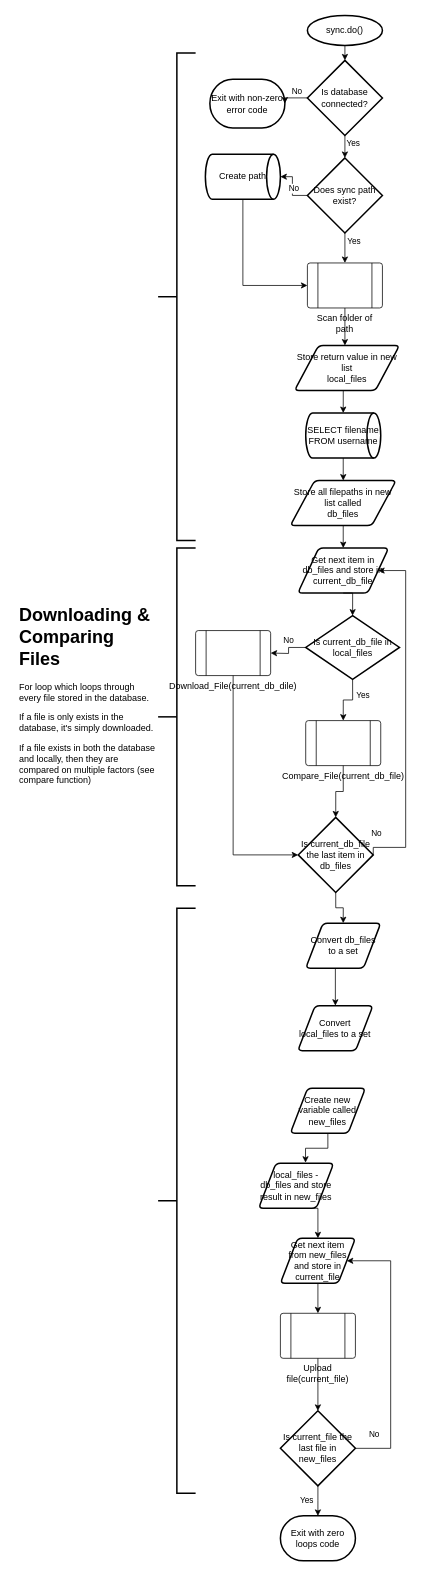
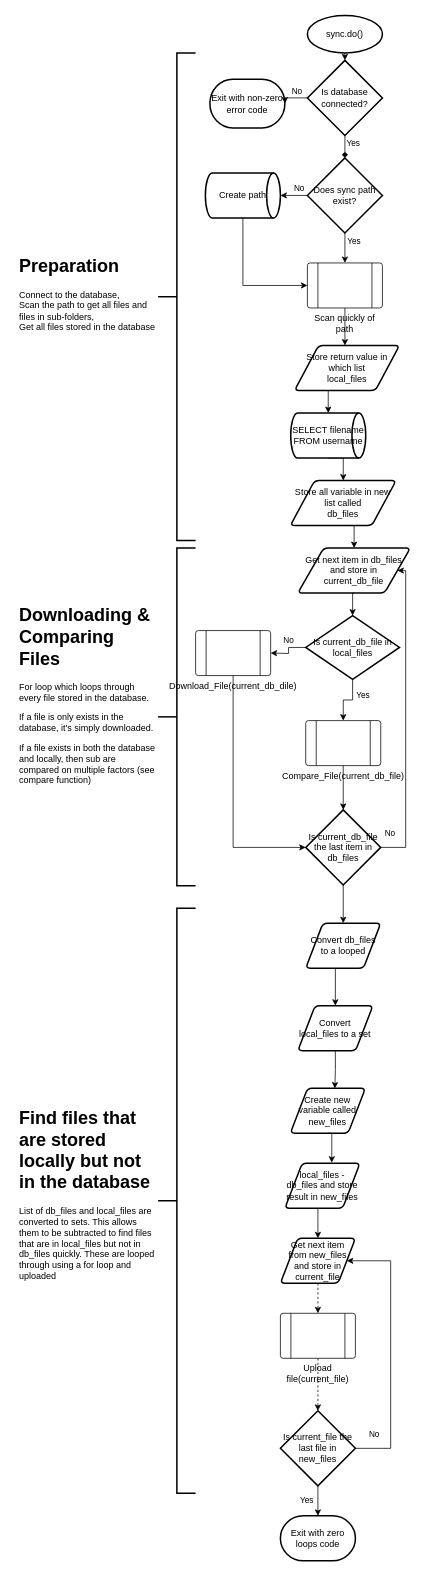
node "sync.do()": size 75x30 -> 75x38
edge "Is database connected?" -> "Does sync path exist?": arrowhead classic -> diamond
node "Create path": moved (243, 177) -> (243, 195)
node "Preparation Connect to the database, Scan the path to get all files and files in sub-folders, Get all files stored in the database": added
node "Scan folder of path": label "Scan folder of path" -> "Scan quickly of path"
node "Store return value in new list local_files": label "Store return value in new list local_files" -> "Store return value in which list local_files"
node "SELECT filename FROM username": moved (343, 435) -> (328, 435)
node "Store all filepaths in new list called db_files": label "Store all filepaths in new list called db_files" -> "Store all variable in new list called db_files"
node "Get next item in db_files and store in current_db_file": size 91x45 -> 113x45
node "Downloading & Comparing Files For loop which loops through every file stored in the database. If a file is only exists in the database, it's simply downloaded. If a file exists in both the database and locally, then they are compared on multiple factors (see compare function)": label "Downloading & Comparing Files For loop which loops through every file stored in the database. If a file is only exists in the database, it's simply downloaded. If a file exists in both the database and locally, then they are compared on multiple factors (see compare function)" -> "Downloading & Comparing Files For loop which loops through every file stored in the database. If a file is only exists in the database, it's simply downloaded. If a file exists in both the database and locally, then sub are compared on multiple factors (see compare function)"
node "Is current_db_file the last item in db_files": moved (335, 855) -> (343, 847)
node "Convert db_files to a set": label "Convert db_files to a set" -> "Convert db_files to a looped"
edge "Convert local_files to a set" -> "Create new variable called new_files": added
node "local_files - db_files and store result in new_files": moved (296, 1185) -> (322, 1185)
node "Find files that are stored locally but not in the database List of db_files and local_files are converted to sets. This allows them to be subtracted to find files that are in local_files but not in db_files quickly. These are looped through using a for loop and uploaded": added
edge "Get next item from new_files and store in current_file" -> "Upload file(current_file)": style solid -> dashed
edge "Upload file(current_file)" -> "Is current_file the last file in new_files": style solid -> dashed
